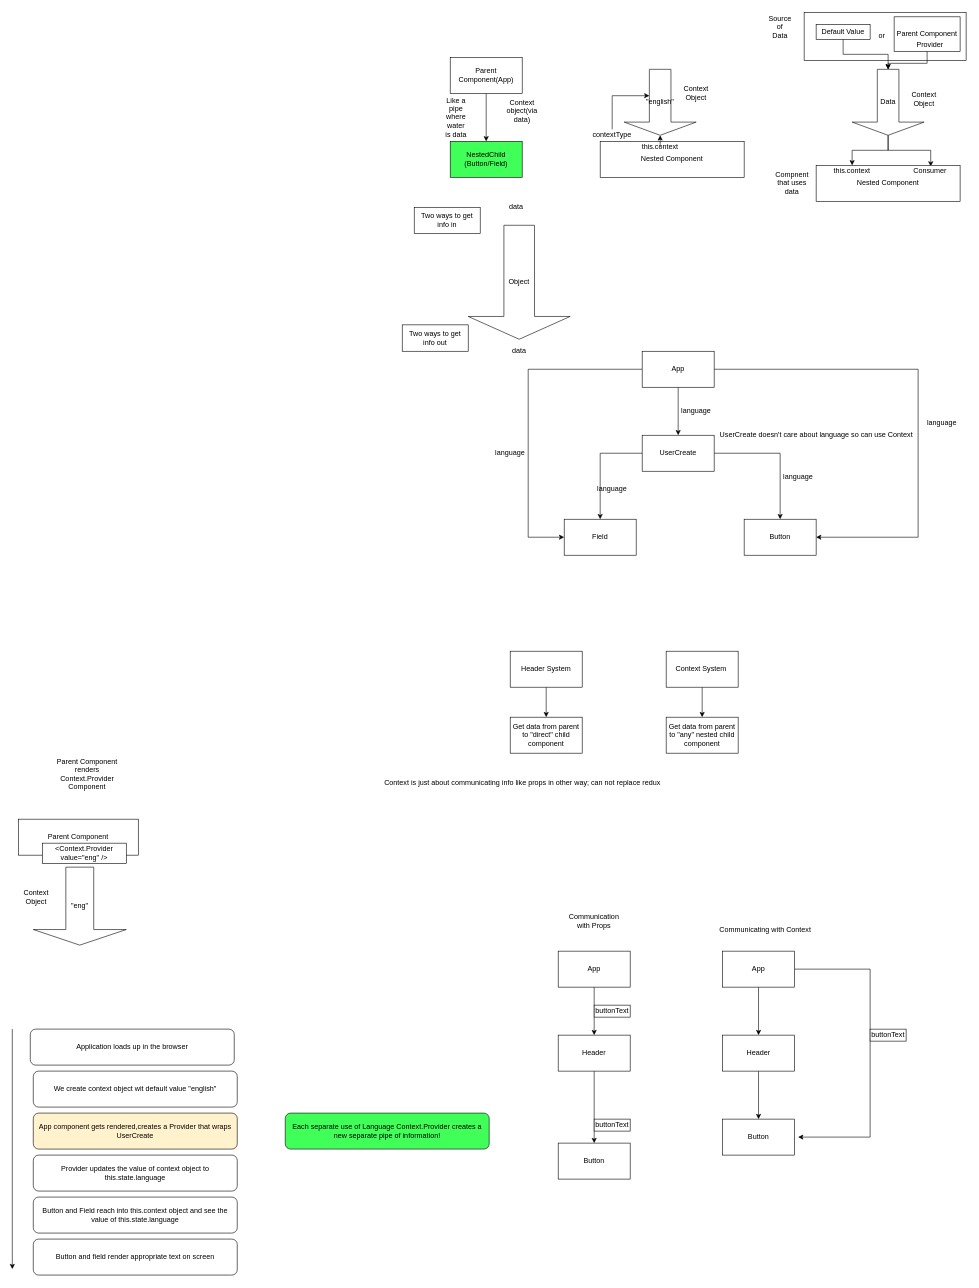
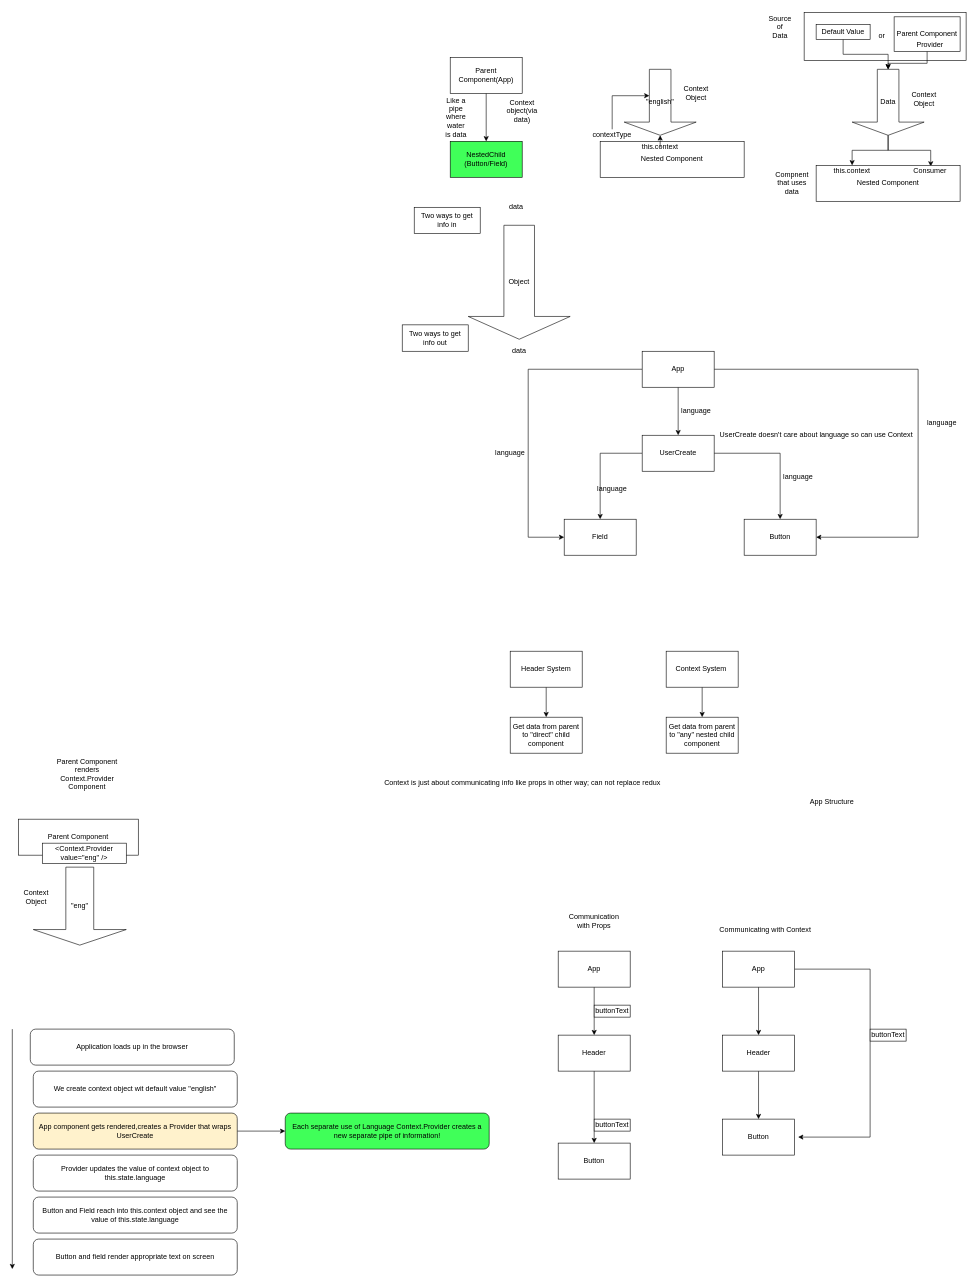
node "App Structure": added
edge "App component gets rendered,creates a Provider that wraps UserCreate" -> "Each separate use of Language Context.Provider creates a new separate pipe of information!": added
